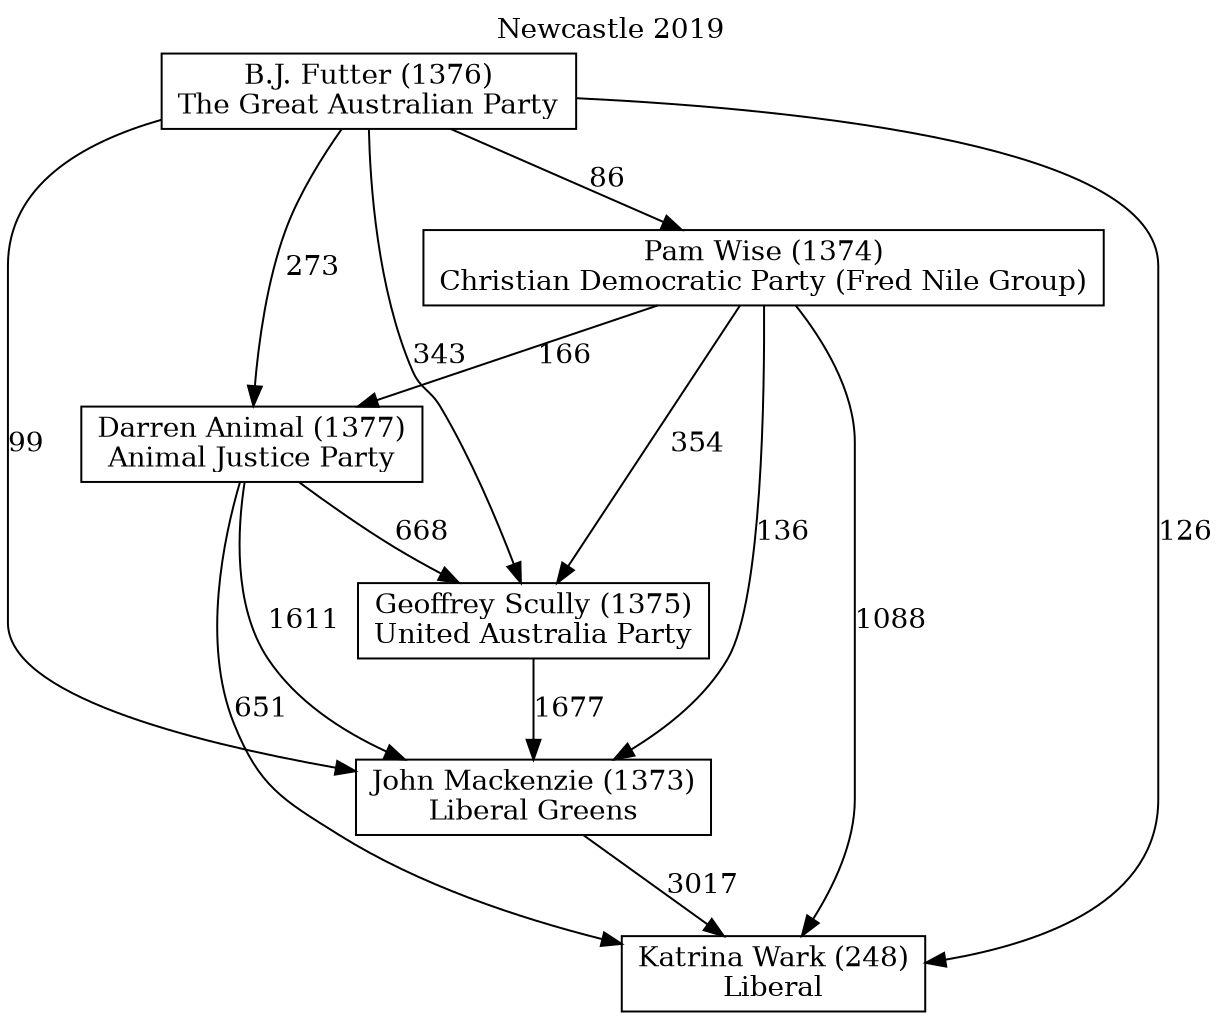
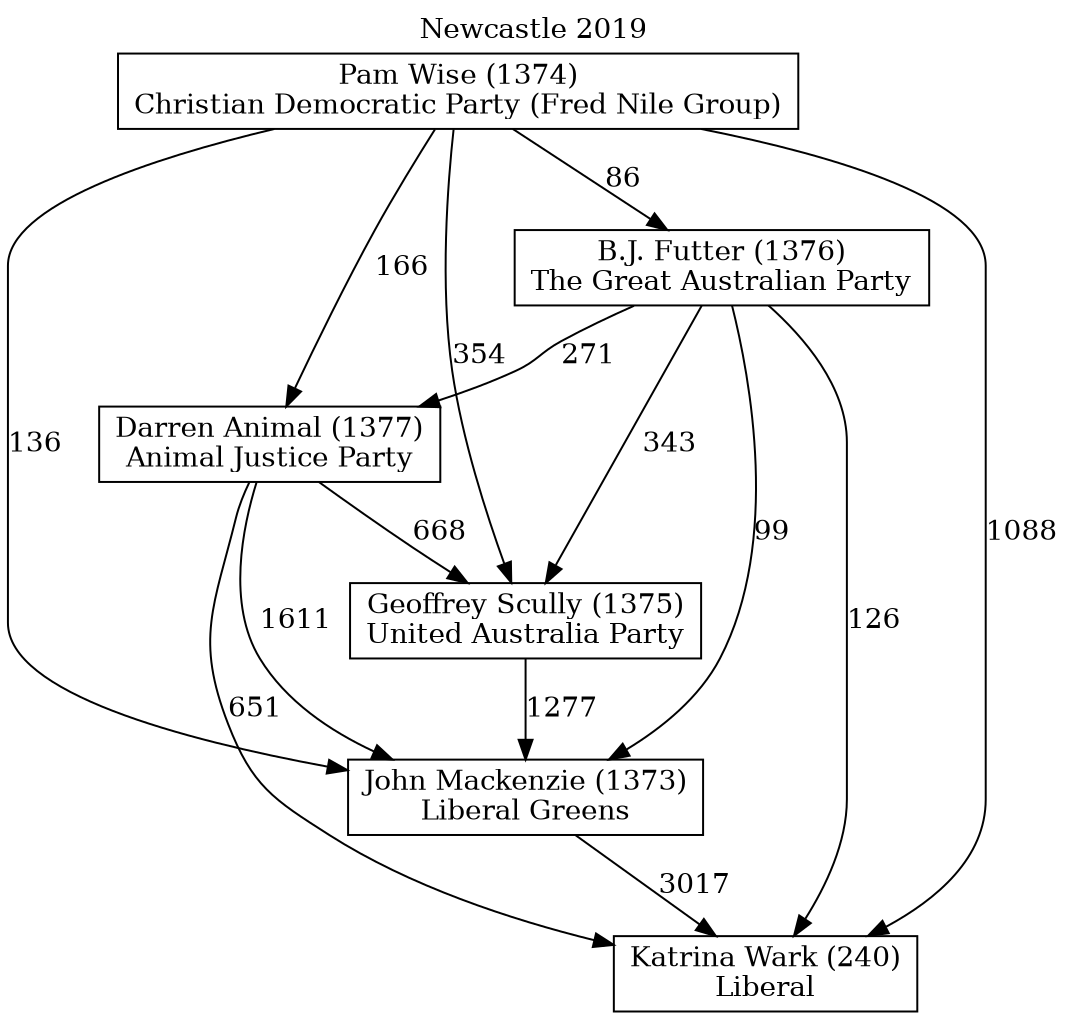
edge "B.J. Futter (1376) The Great Australian Party" -> "Pam Wise (1374) Christian Democratic Party (Fred Nile Group)": reversed
edge "B.J. Futter (1376) The Great Australian Party" -> "Darren Animal (1377) Animal Justice Party": label "273" -> "271"
edge "Geoffrey Scully (1375) United Australia Party" -> "John Mackenzie (1373) Liberal Greens": label "1677" -> "1277"
node "Katrina Wark (248) Liberal": label "Katrina Wark (248) Liberal" -> "Katrina Wark (240) Liberal"
